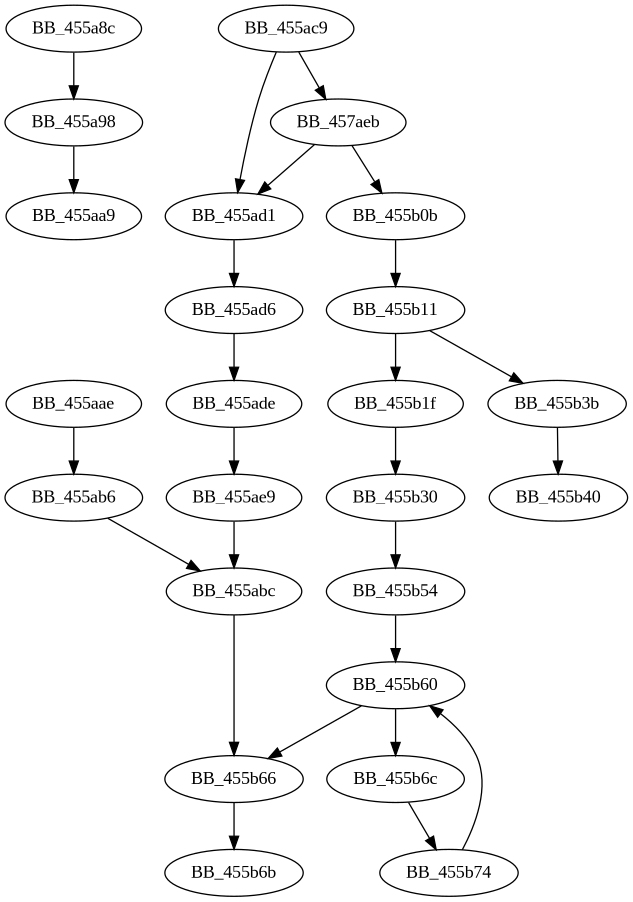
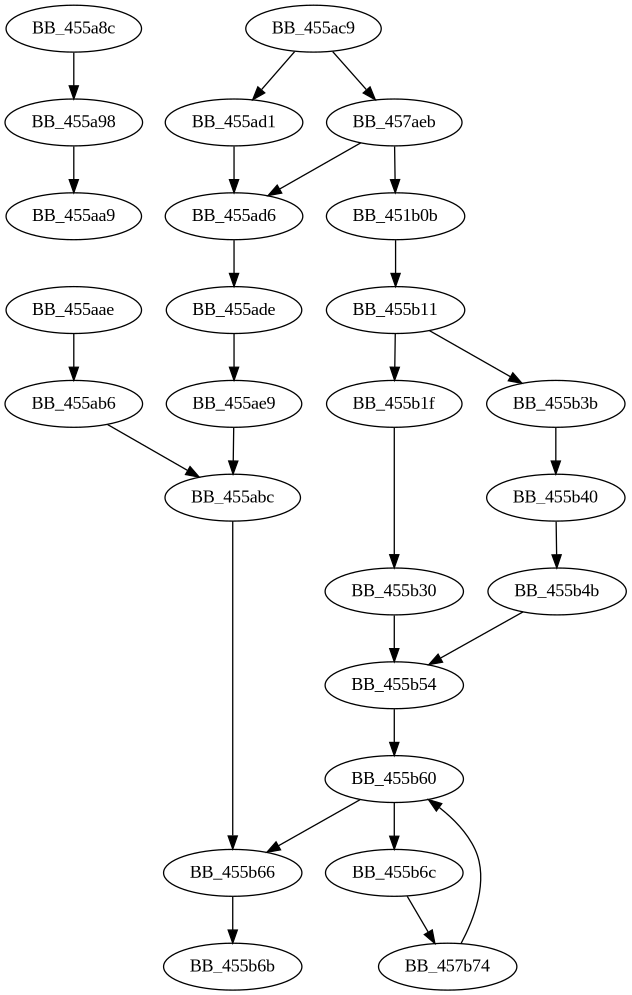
edge "BB_457aeb" -> "BB_455ad1": now "BB_457aeb" -> "BB_455ad6"
node "BB_455b0b": label "BB_455b0b" -> "BB_451b0b"
node "BB_455b4b": added
node "BB_455b74": label "BB_455b74" -> "BB_457b74"
